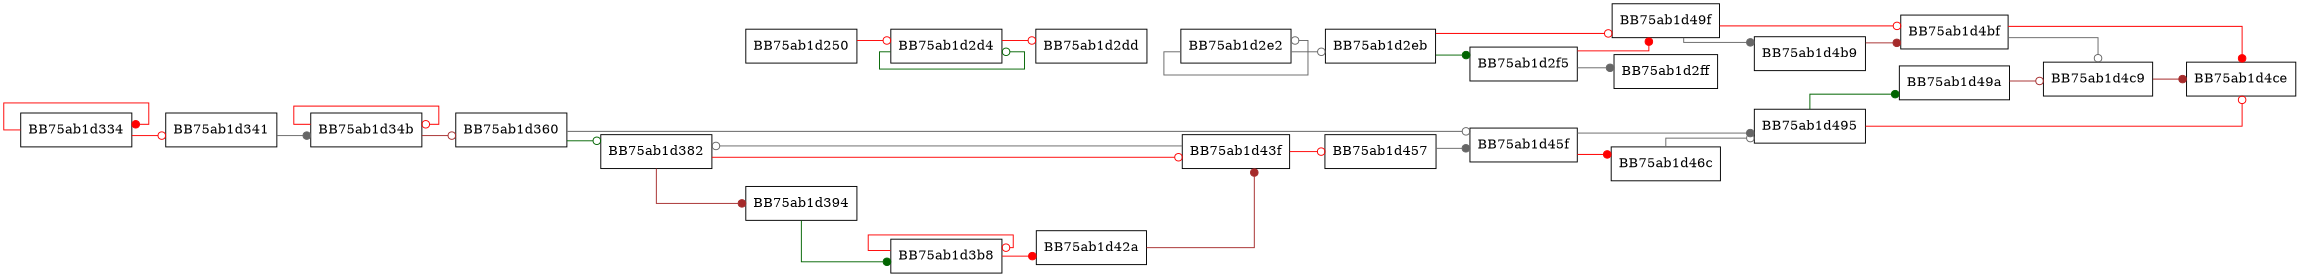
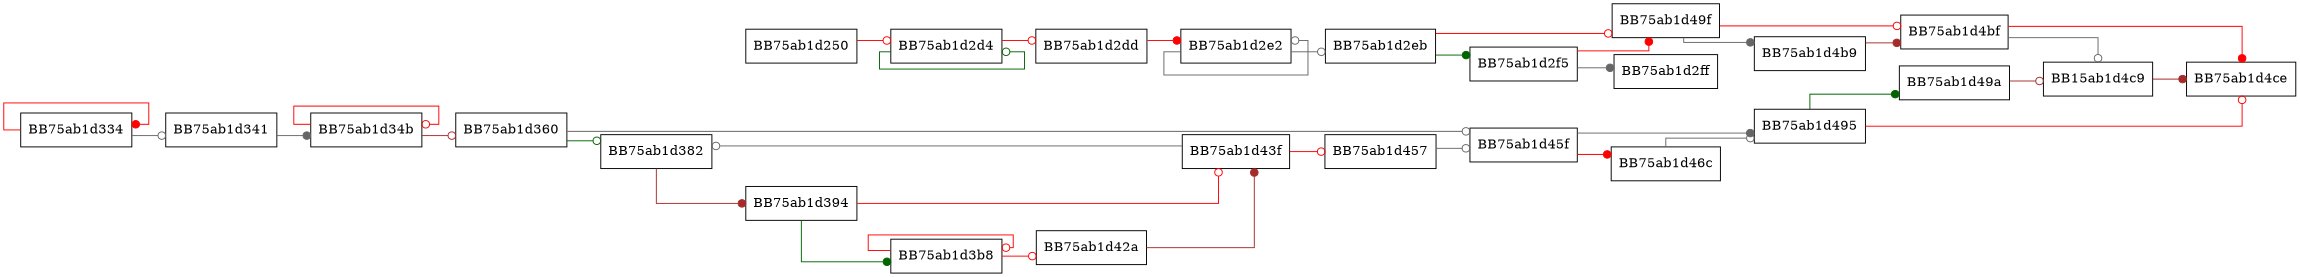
edge "BB75ab1d2dd" -> "BB75ab1d2e2": added
node "BB75ab1d4c9": label "BB75ab1d4c9" -> "BB15ab1d4c9"
edge "BB75ab1d334" -> "BB75ab1d341": color red -> gray40
edge "BB75ab1d457" -> "BB75ab1d45f": arrowhead dot -> odot
edge "BB75ab1d382" -> "BB75ab1d43f": now "BB75ab1d394" -> "BB75ab1d43f"
edge "BB75ab1d3b8" -> "BB75ab1d42a": arrowhead dot -> odot
